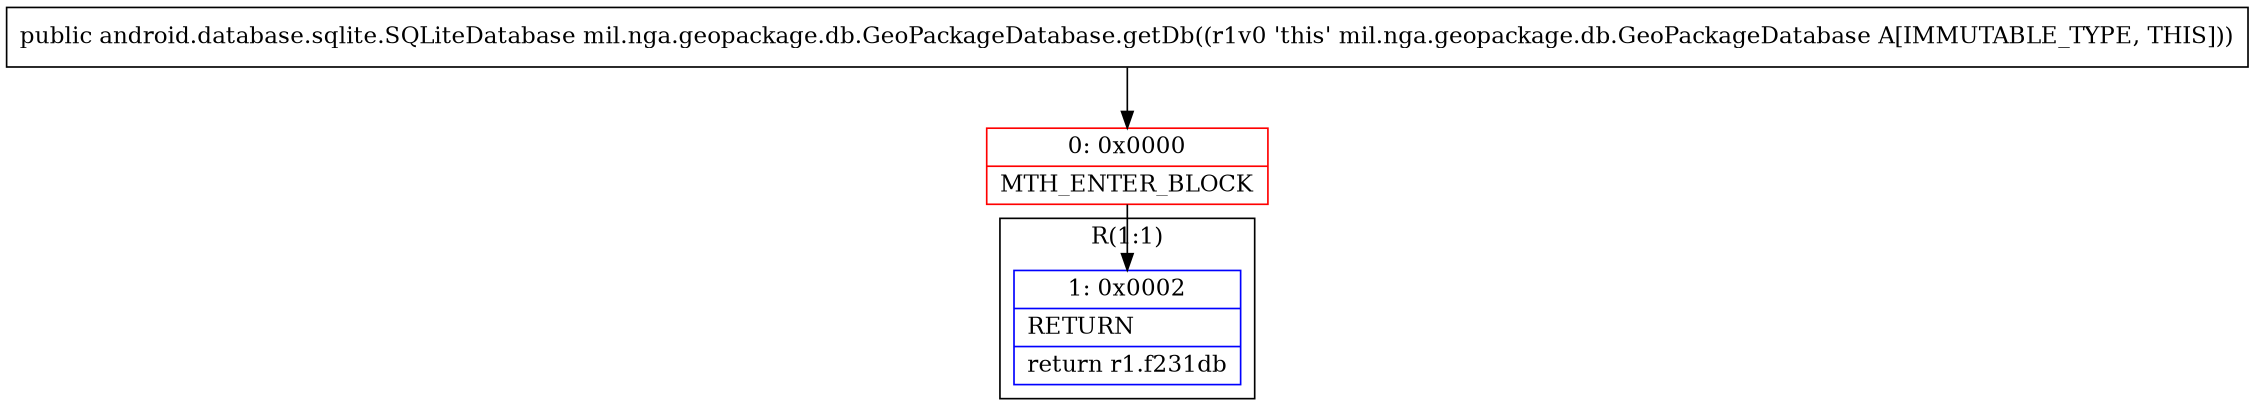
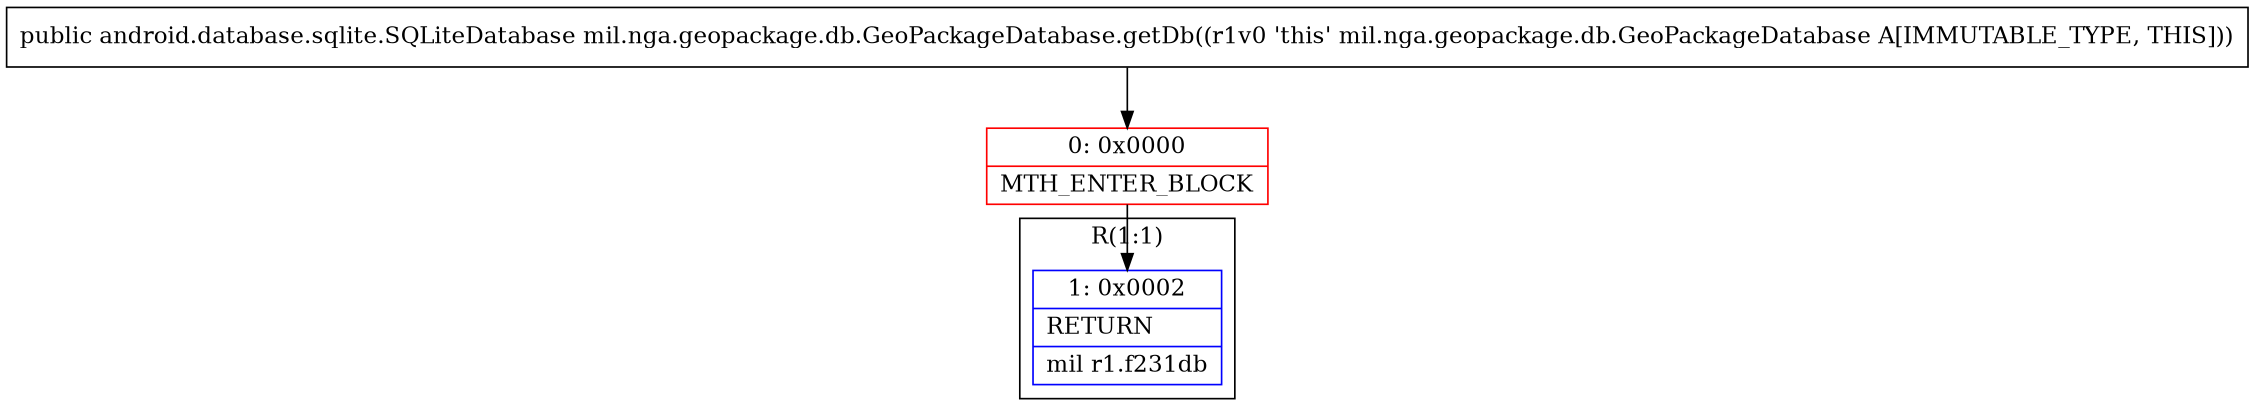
node "1: 0x0002": text "return r1.f231db" -> "mil r1.f231db"
